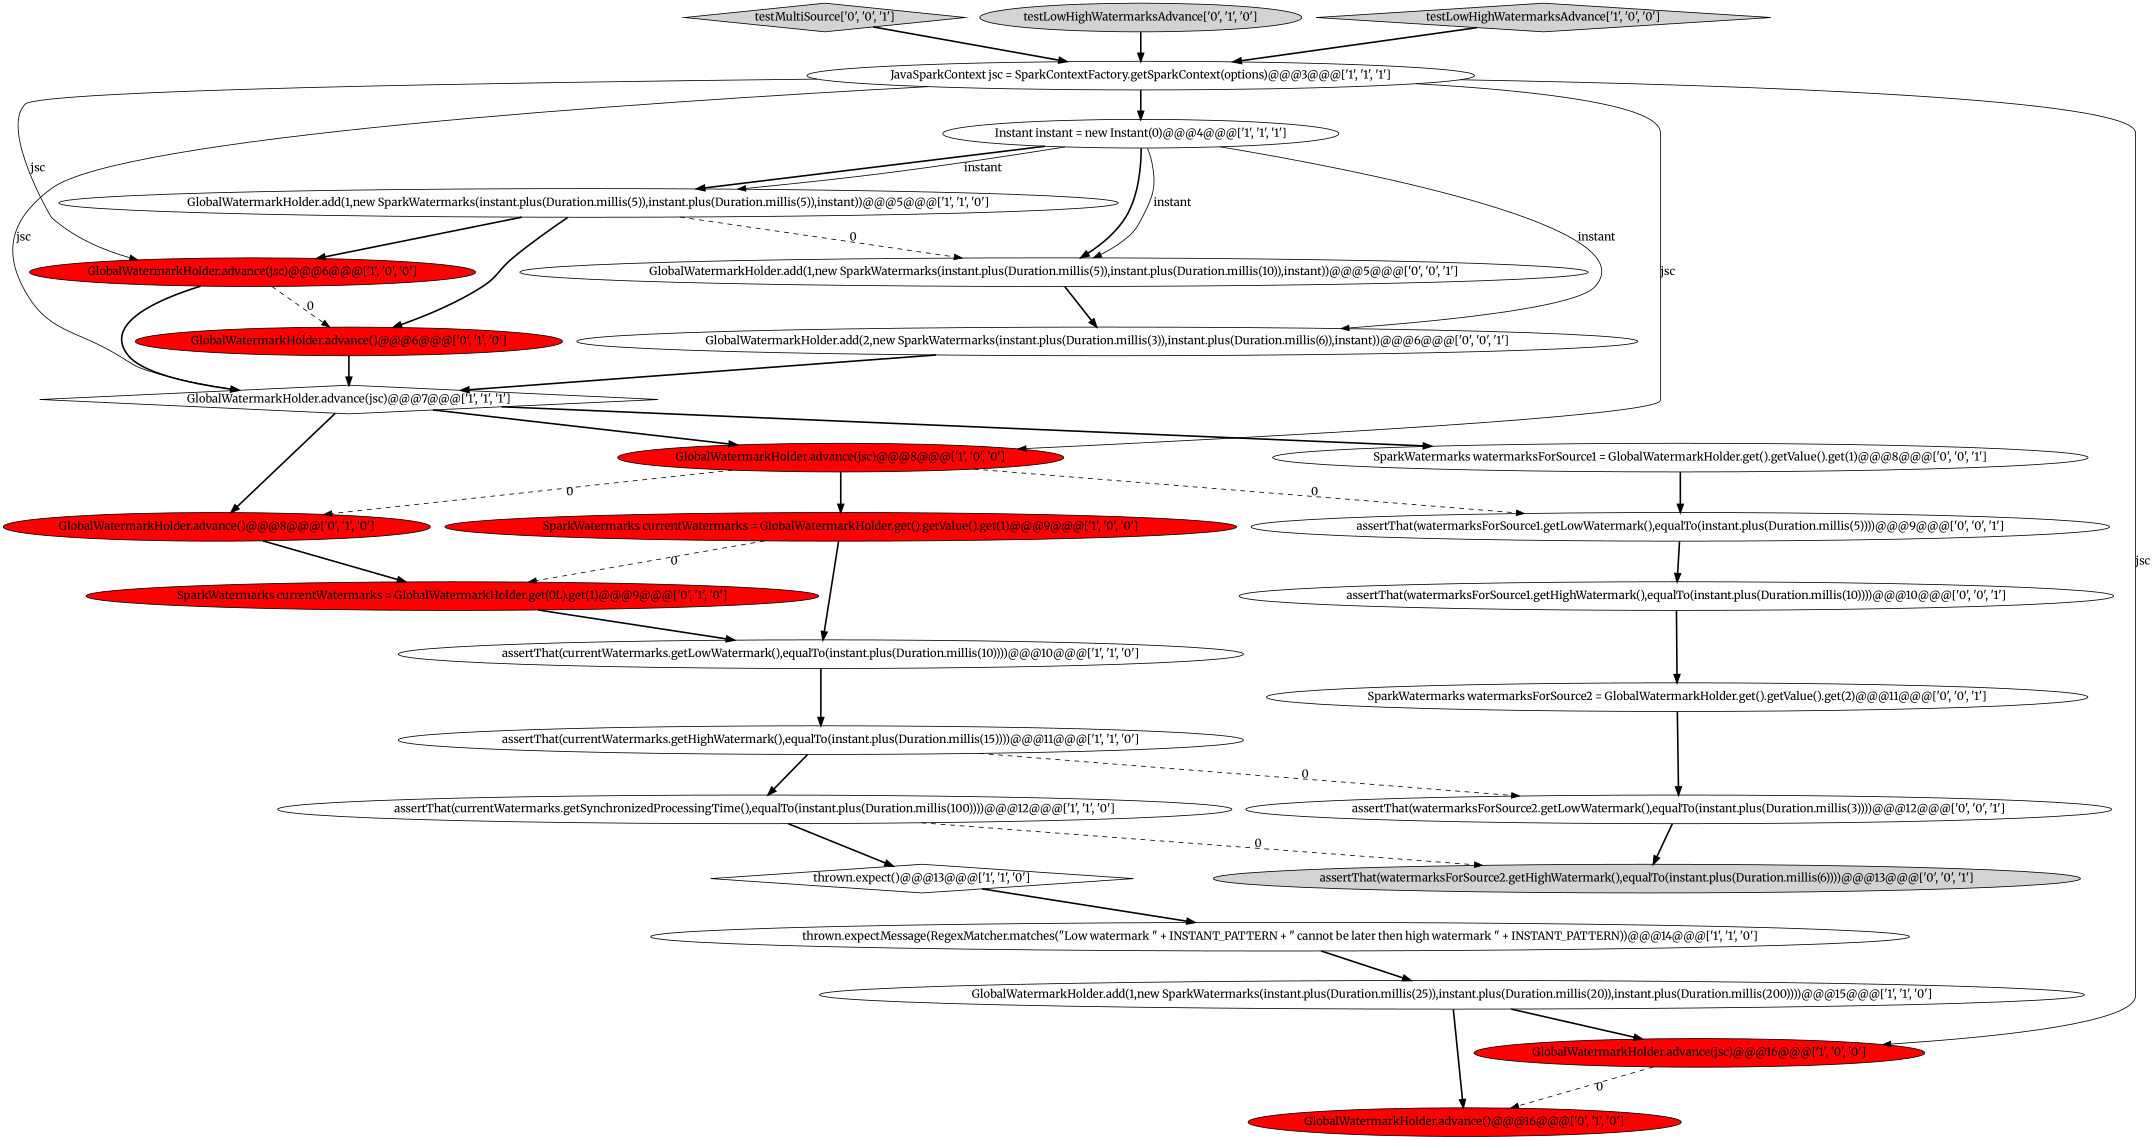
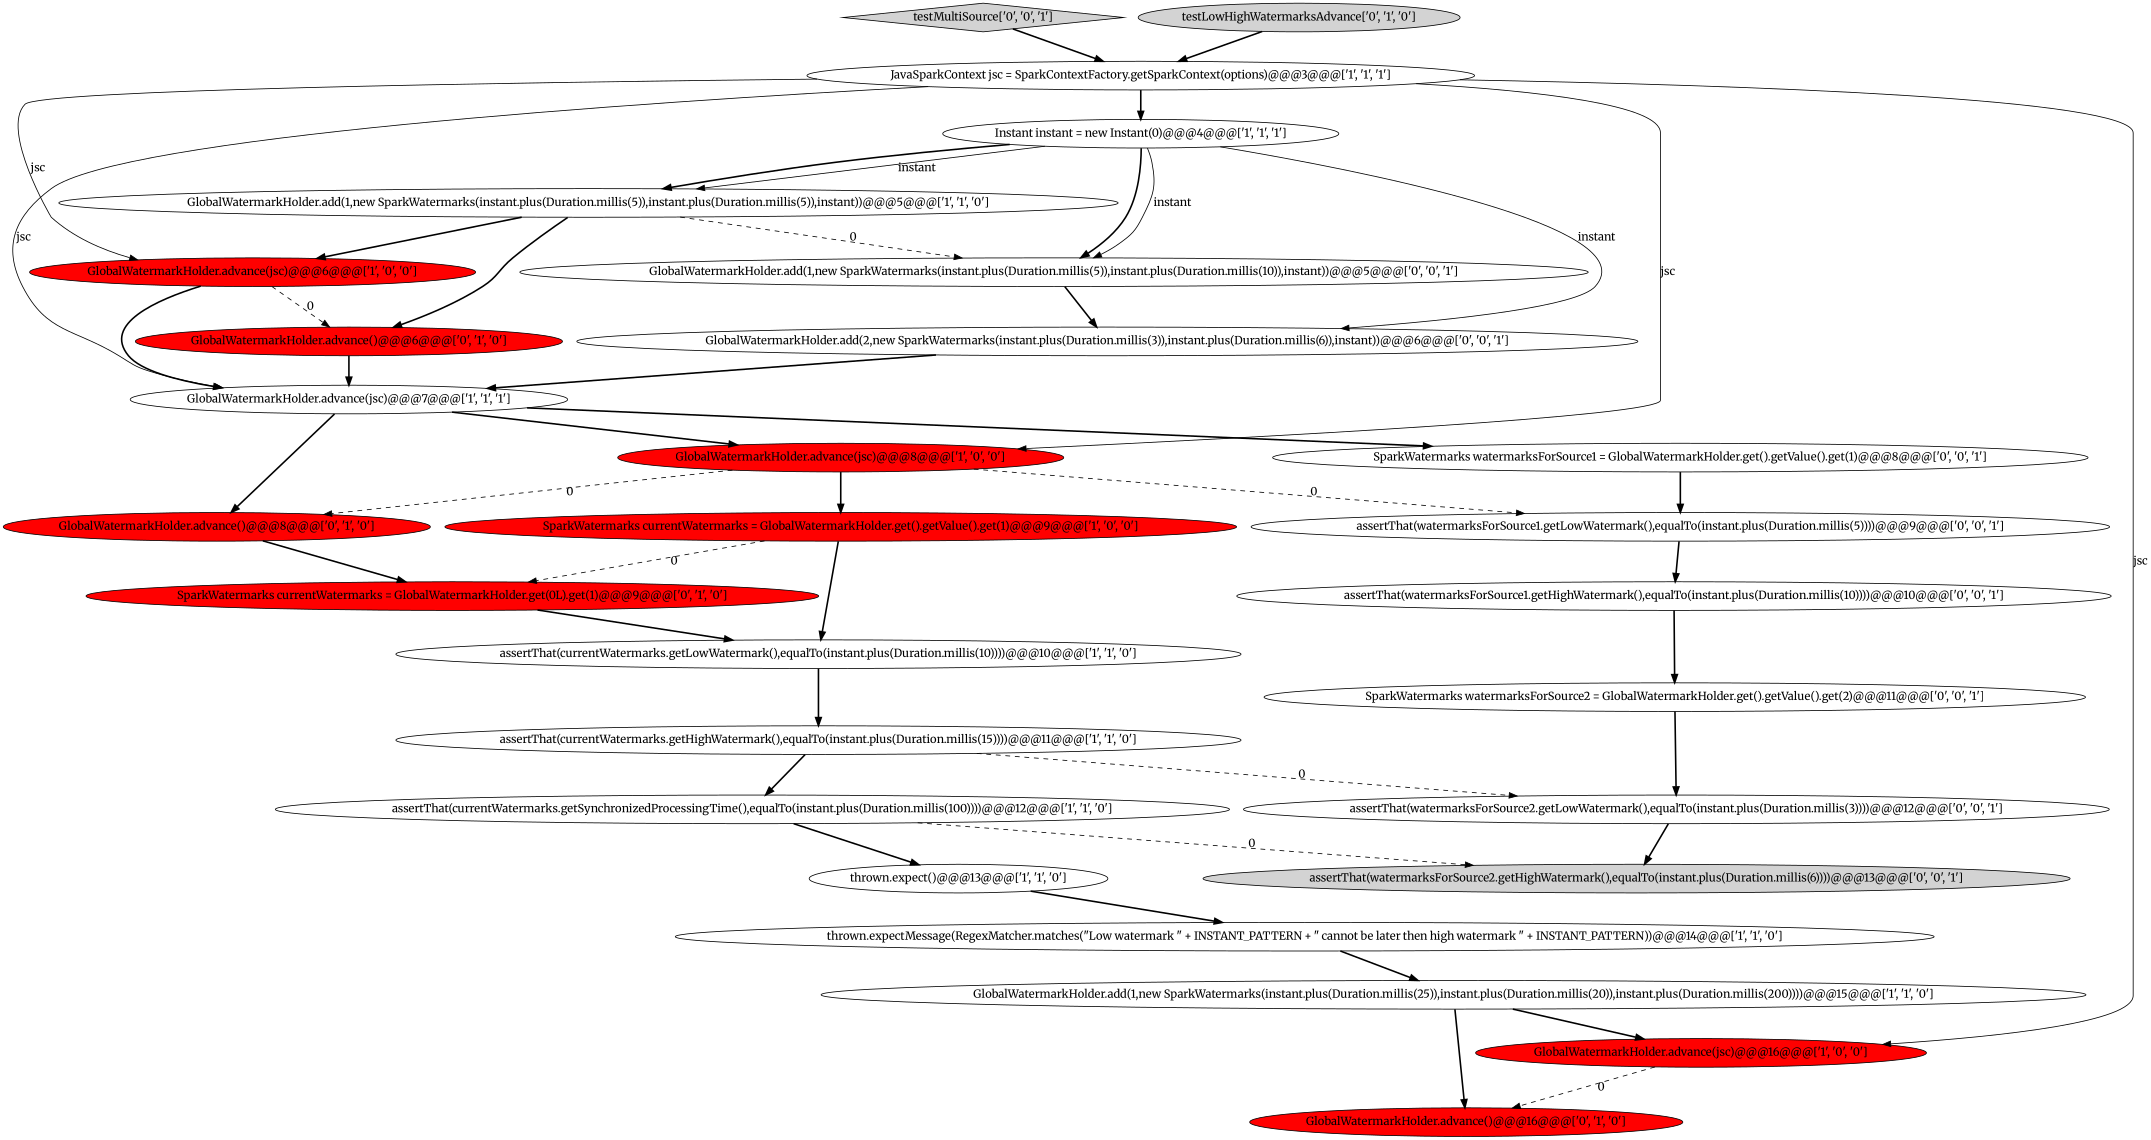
node "testLowHighWatermarksAdvance['1', '0', '0']": removed
node "GlobalWatermarkHolder.advance(jsc)@@@7@@@['1', '1', '1']": shape diamond -> ellipse
node "thrown.expect()@@@13@@@['1', '1', '0']": shape diamond -> ellipse
